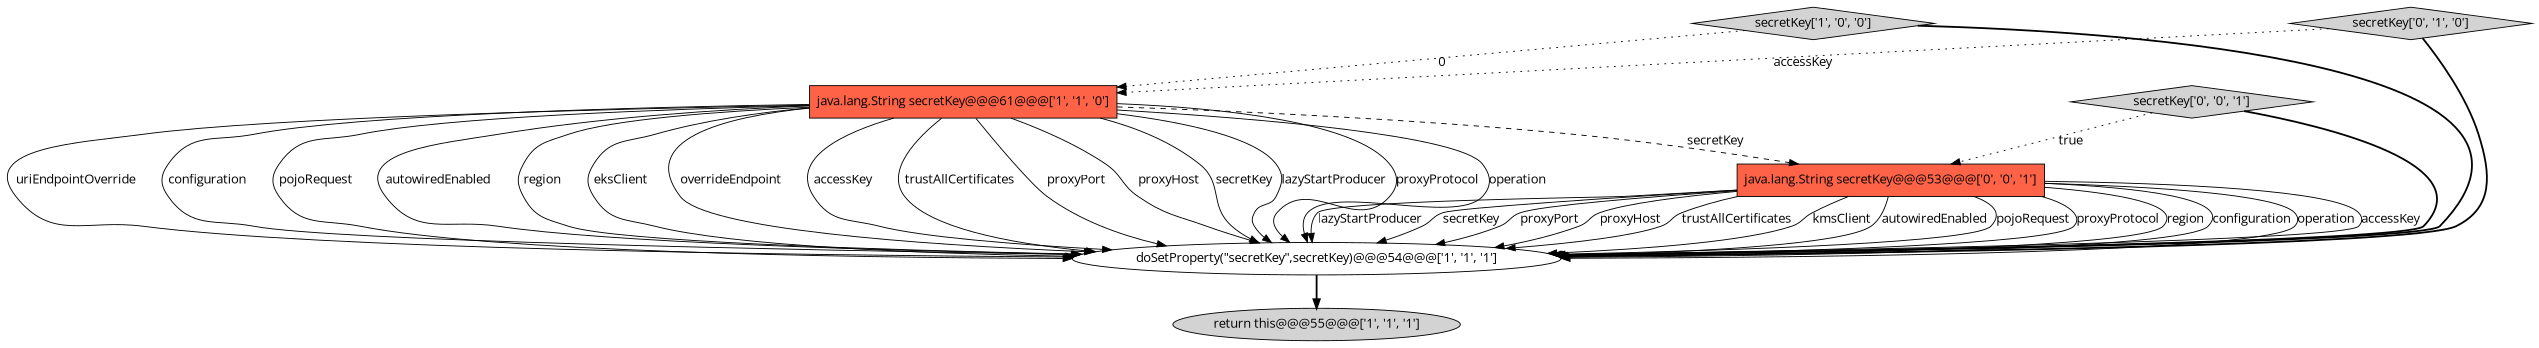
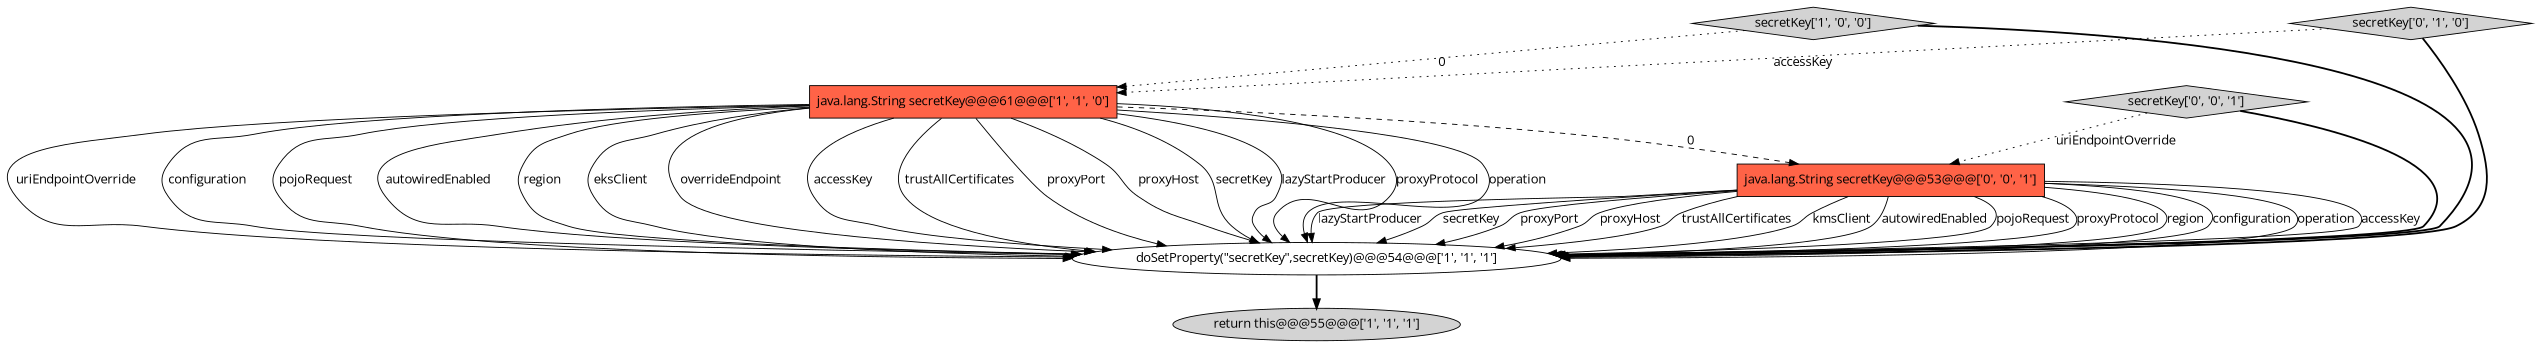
edge "java.lang.String secretKey@@@61@@@['1', '1', '0']" -> "java.lang.String secretKey@@@53@@@['0', '0', '1']": label "secretKey" -> "0"
edge "secretKey['0', '0', '1']" -> "java.lang.String secretKey@@@53@@@['0', '0', '1']": label "true" -> "uriEndpointOverride"
